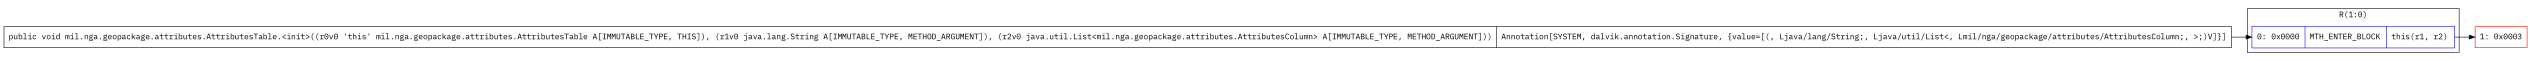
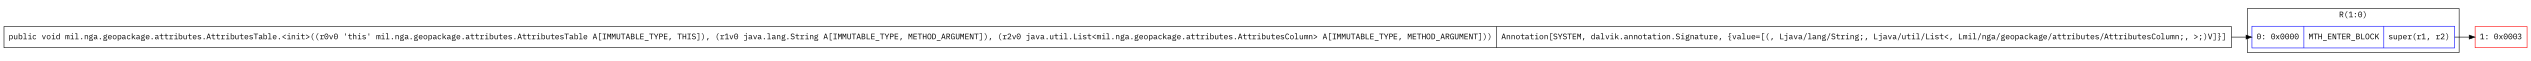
node "0: 0x0000": text "this(r1, r2)" -> "super(r1, r2)"
